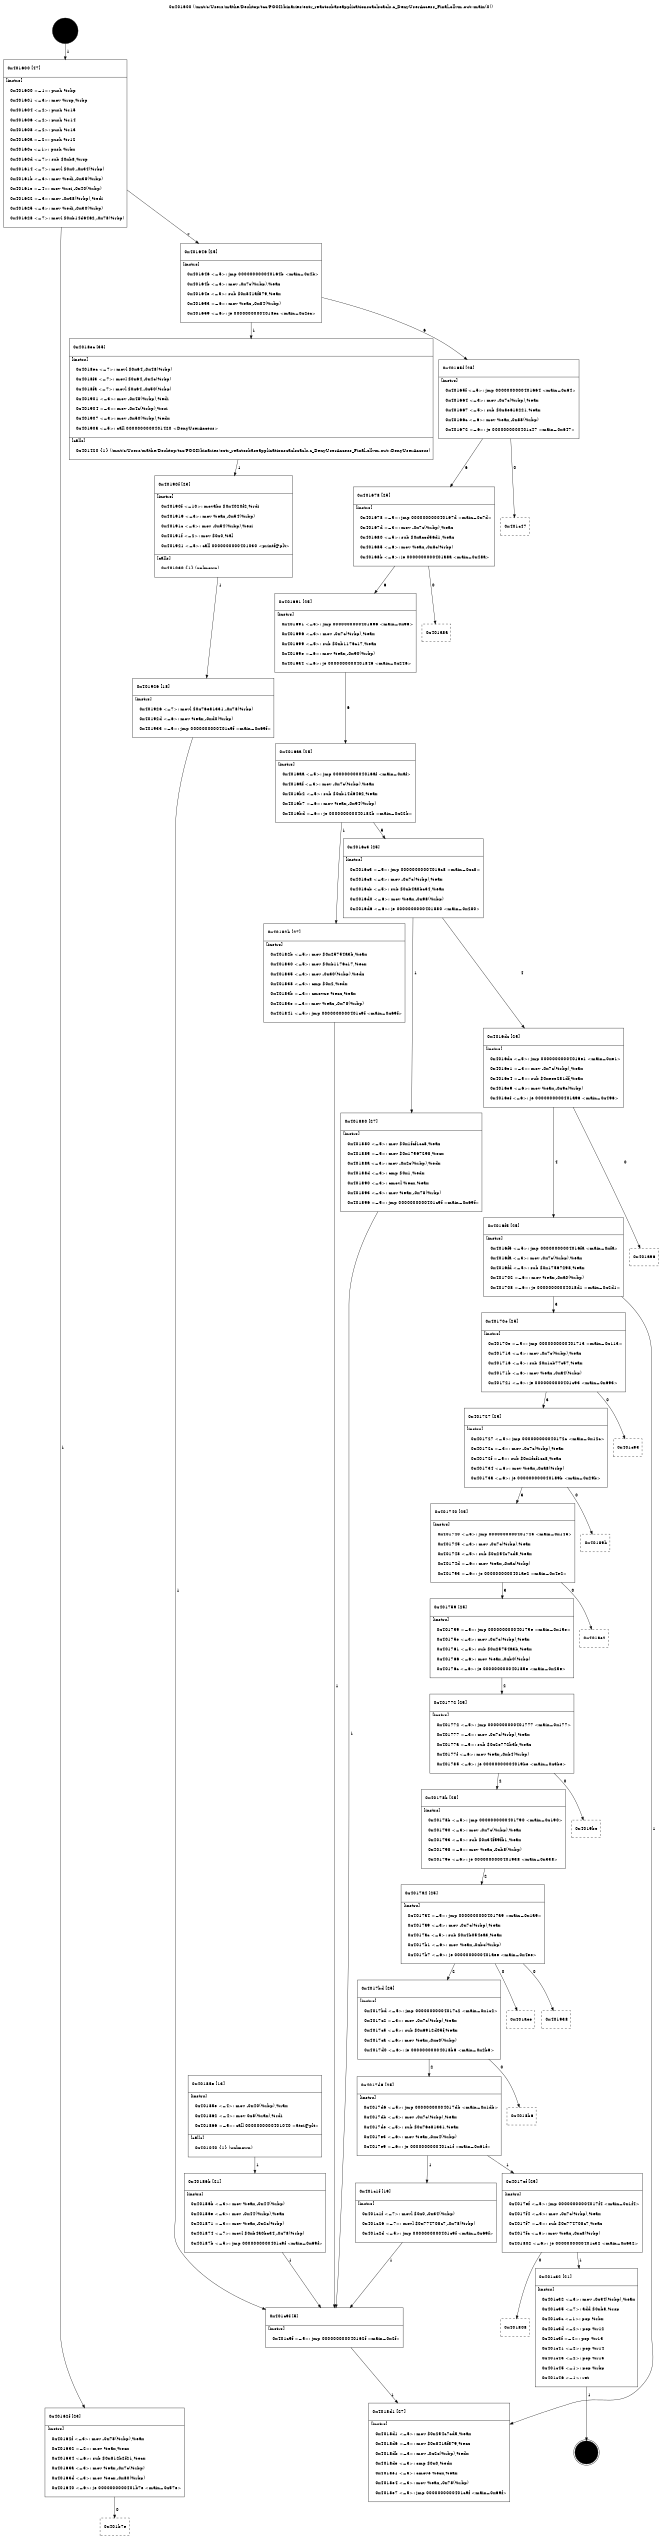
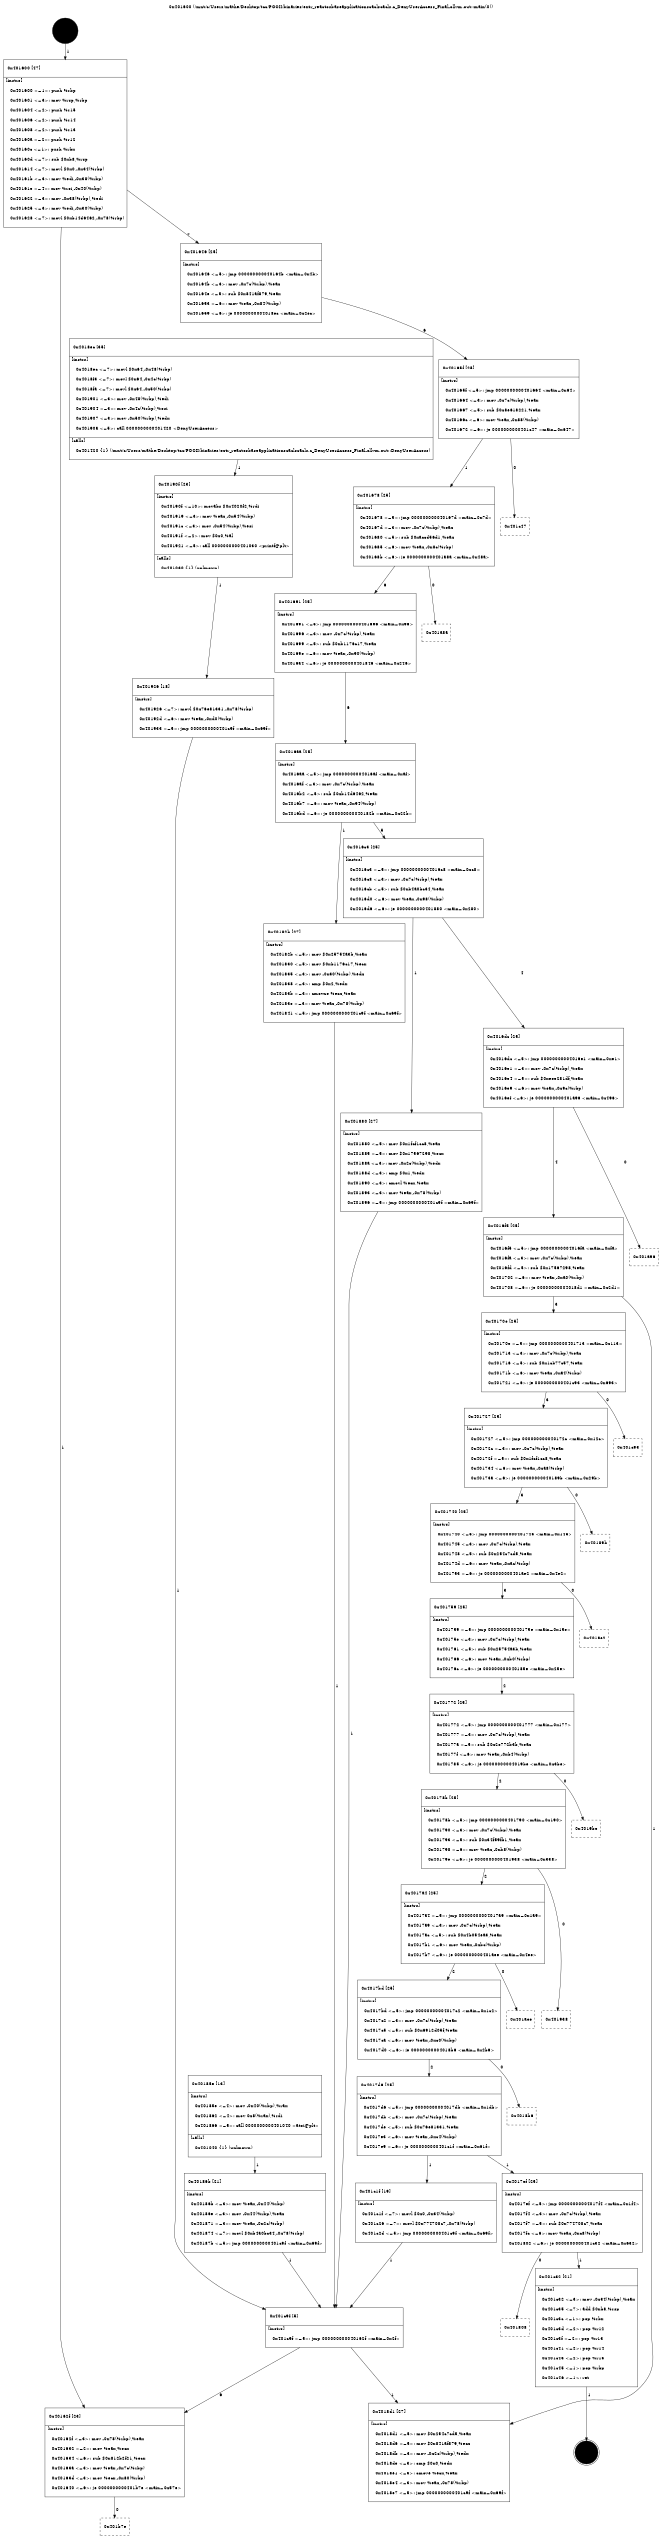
edge "0x401646 [25]" -> "0x4018ec [35]": removed, label "1"
edge "0x40165f [25]" -> "0x401678 [25]": label " 6" -> " 1"
edge "0x4017a4 [25]" -> "0x401938": now "0x40178b [25]" -> "0x401938"
edge "0x401c9f [5]" -> "0x40162f [23]": added, label "6"
